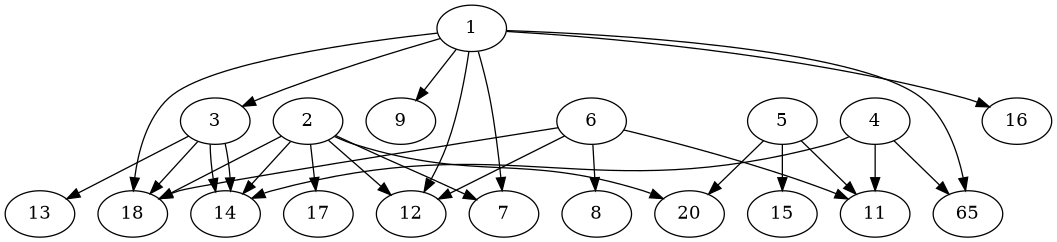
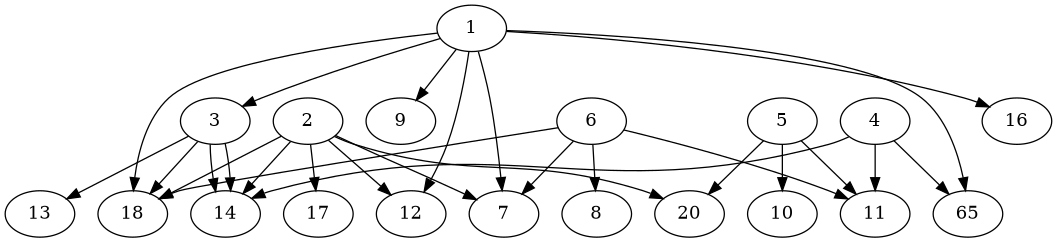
edge "6" -> "12": now "6" -> "7"
node "15": label "15" -> "10"
